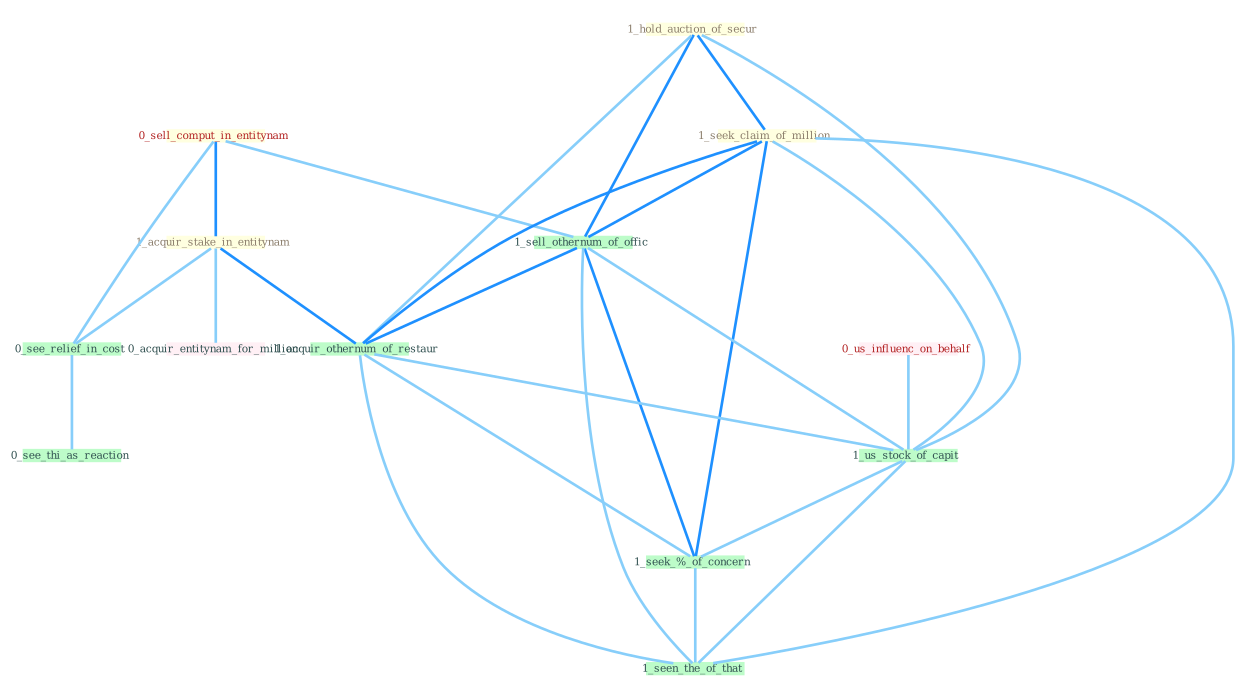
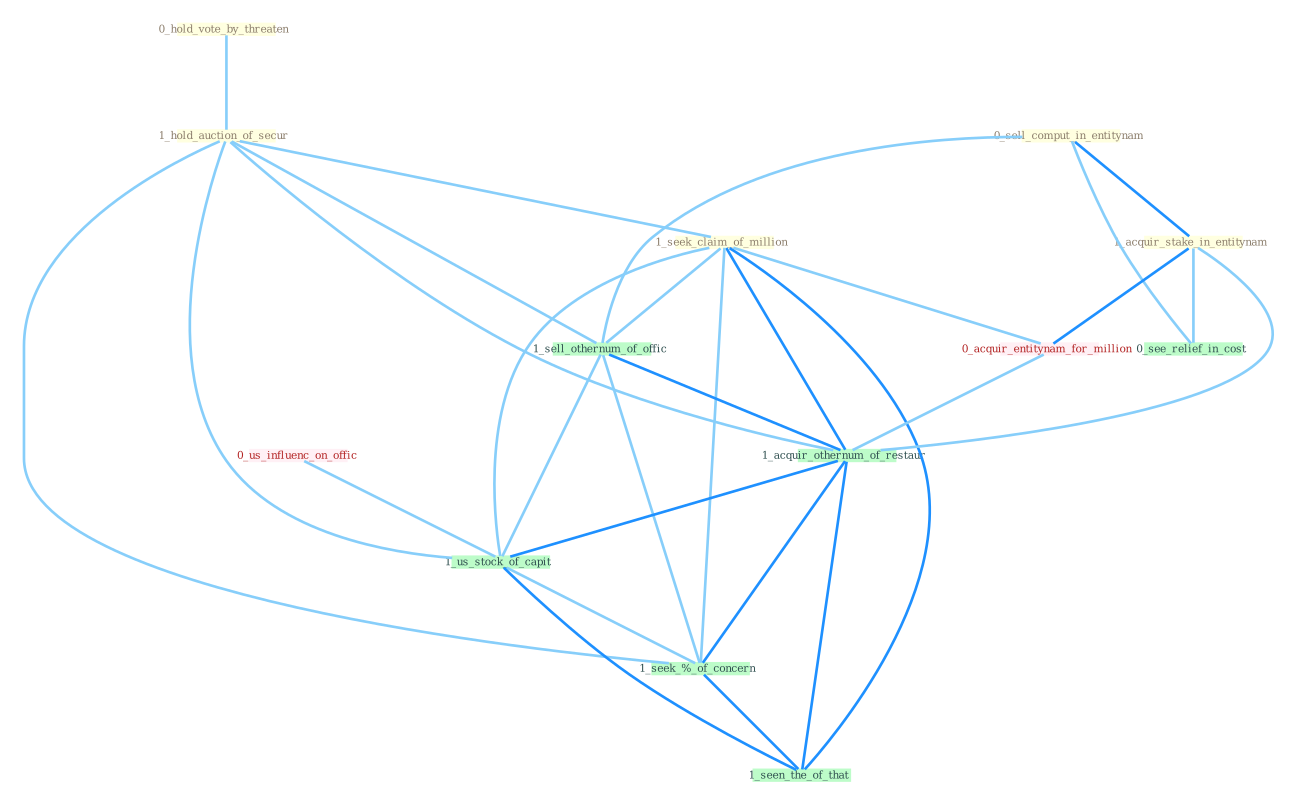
node "0_hold_vote_by_threaten": added
edge "1_hold_auction_of_secur" -- "1_seek_claim_of_million": color #1e90ff -> #87cefa
node "0_sell_comput_in_entitynam": fontcolor #b22222 -> #8b7d6b
edge "1_hold_auction_of_secur" -- "1_sell_othernum_of_offic": color #1e90ff -> #87cefa
edge "1_seek_claim_of_million" -- "1_sell_othernum_of_offic": color #1e90ff -> #87cefa
edge "1_acquir_stake_in_entitynam" -- "0_acquir_entitynam_for_million": color #87cefa -> #1e90ff
edge "1_acquir_stake_in_entitynam" -- "1_acquir_othernum_of_restaur": color #1e90ff -> #87cefa
edge "1_seek_claim_of_million" -- "0_acquir_entitynam_for_million": added
node "0_acquir_entitynam_for_million": fontcolor #2f4f4f -> #b22222
node "0_us_influenc_on_behalf": label "0_us_influenc_on_behalf" -> "0_us_influenc_on_offic"
edge "1_seek_claim_of_million" -- "1_seek_%_of_concern": color #1e90ff -> #87cefa
edge "1_sell_othernum_of_offic" -- "1_seek_%_of_concern": color #1e90ff -> #87cefa
edge "1_acquir_othernum_of_restaur" -- "1_us_stock_of_capit": color #87cefa -> #1e90ff
edge "0_acquir_entitynam_for_million" -- "1_acquir_othernum_of_restaur": added
edge "1_seek_claim_of_million" -- "1_seen_the_of_that": color #87cefa -> #1e90ff
edge "1_acquir_othernum_of_restaur" -- "1_seek_%_of_concern": color #87cefa -> #1e90ff
node "0_see_thi_as_reaction": removed
edge "1_sell_othernum_of_offic" -- "1_seen_the_of_that": removed
edge "1_hold_auction_of_secur" -- "1_seek_%_of_concern": added
edge "1_us_stock_of_capit" -- "1_seen_the_of_that": color #87cefa -> #1e90ff
edge "1_acquir_othernum_of_restaur" -- "1_seen_the_of_that": color #87cefa -> #1e90ff
edge "1_seek_%_of_concern" -- "1_seen_the_of_that": color #87cefa -> #1e90ff
